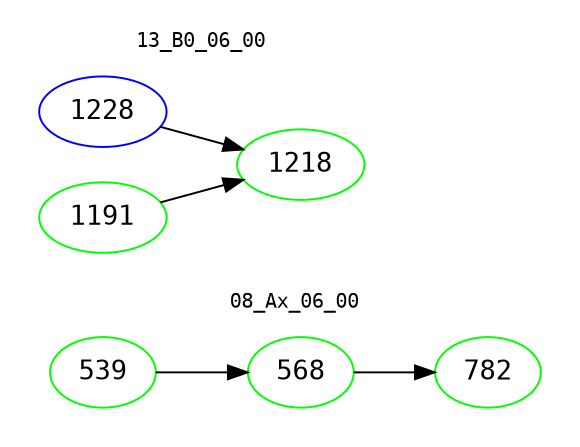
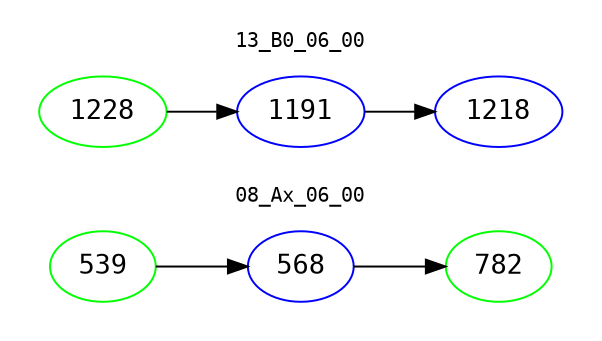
node "1228": color blue -> green
edge "1228" -> "1218": now "1228" -> "1191"
node "1218": color green -> blue
node "1191": color green -> blue
node "568": color green -> blue
